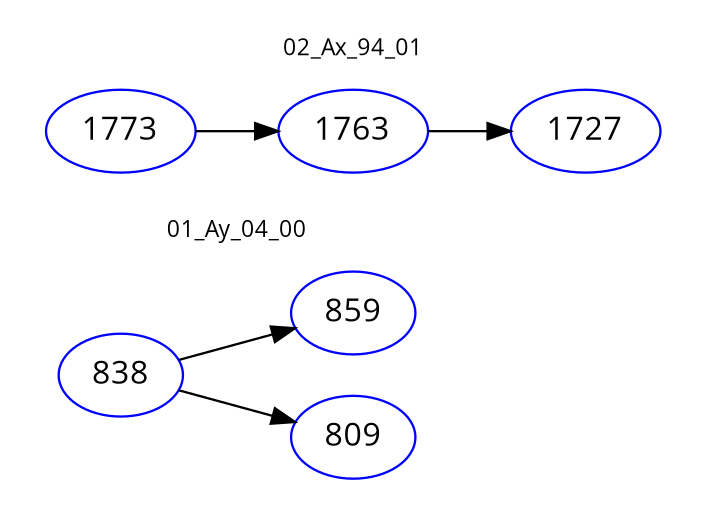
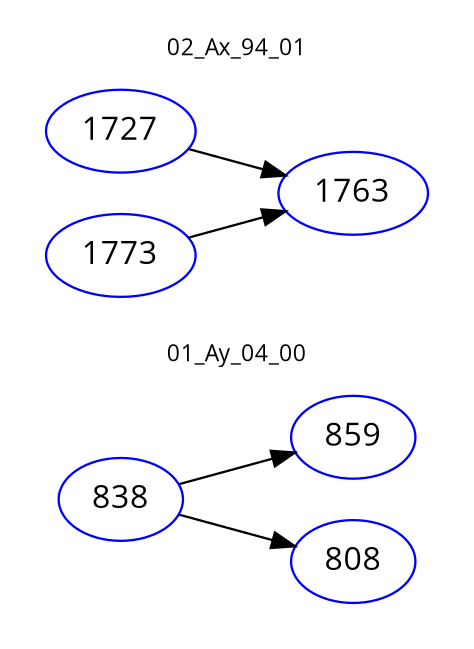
edge "1763" -> "1727": reversed
node "809": label "809" -> "808"
